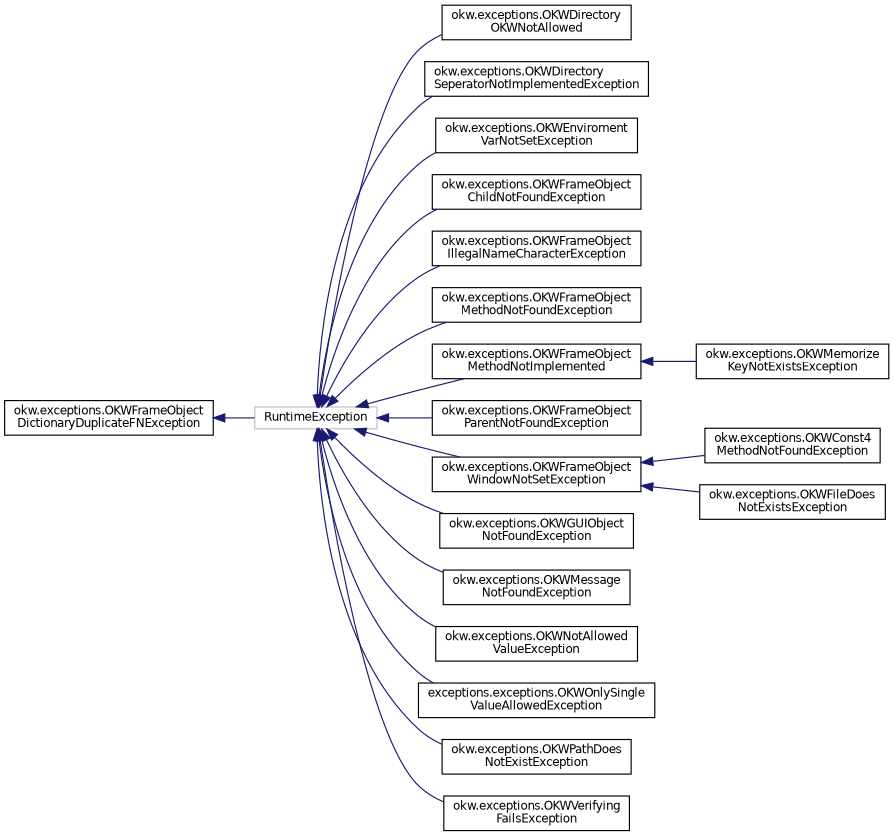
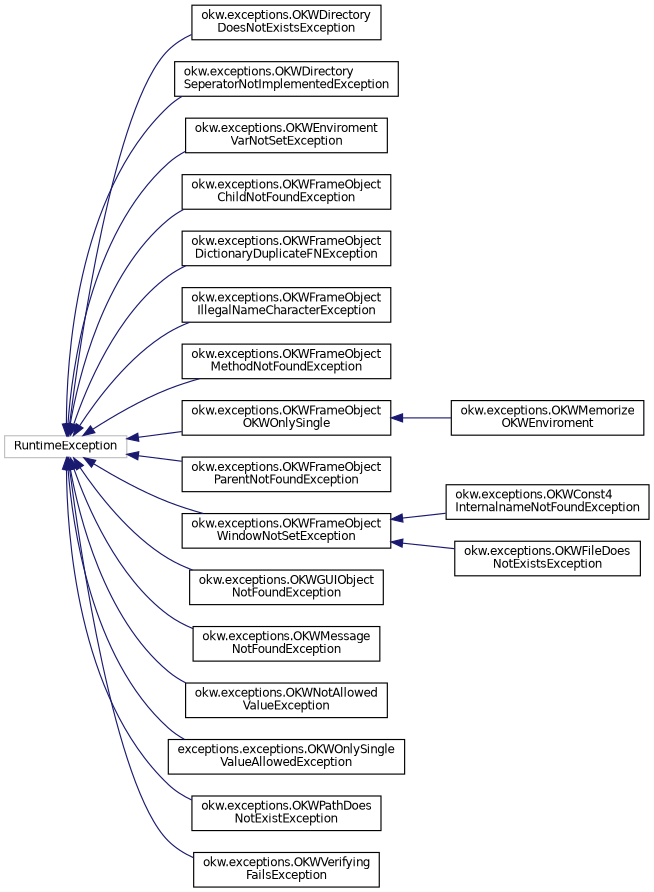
node "okw.exceptions.OKWDirectory OKWNotAllowed": label "okw.exceptions.OKWDirectory OKWNotAllowed" -> "okw.exceptions.OKWDirectory DoesNotExistsException"
node "okw.exceptions.OKWFrameObject MethodNotImplemented": label "okw.exceptions.OKWFrameObject MethodNotImplemented" -> "okw.exceptions.OKWFrameObject OKWOnlySingle"
node "okw.exceptions.OKWMemorize KeyNotExistsException": label "okw.exceptions.OKWMemorize KeyNotExistsException" -> "okw.exceptions.OKWMemorize OKWEnviroment"
edge "RuntimeException" -> "okw.exceptions.OKWFrameObject DictionaryDuplicateFNException": reversed
node "okw.exceptions.OKWConst4 MethodNotFoundException": label "okw.exceptions.OKWConst4 MethodNotFoundException" -> "okw.exceptions.OKWConst4 InternalnameNotFoundException"
